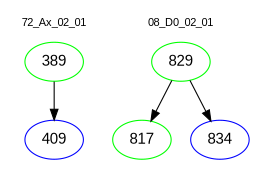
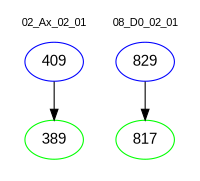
cluster "72_Ax_02_01": label "72_Ax_02_01" -> "02_Ax_02_01"
node "829": color green -> blue
edge "389" -> "409": reversed
node "834": removed
